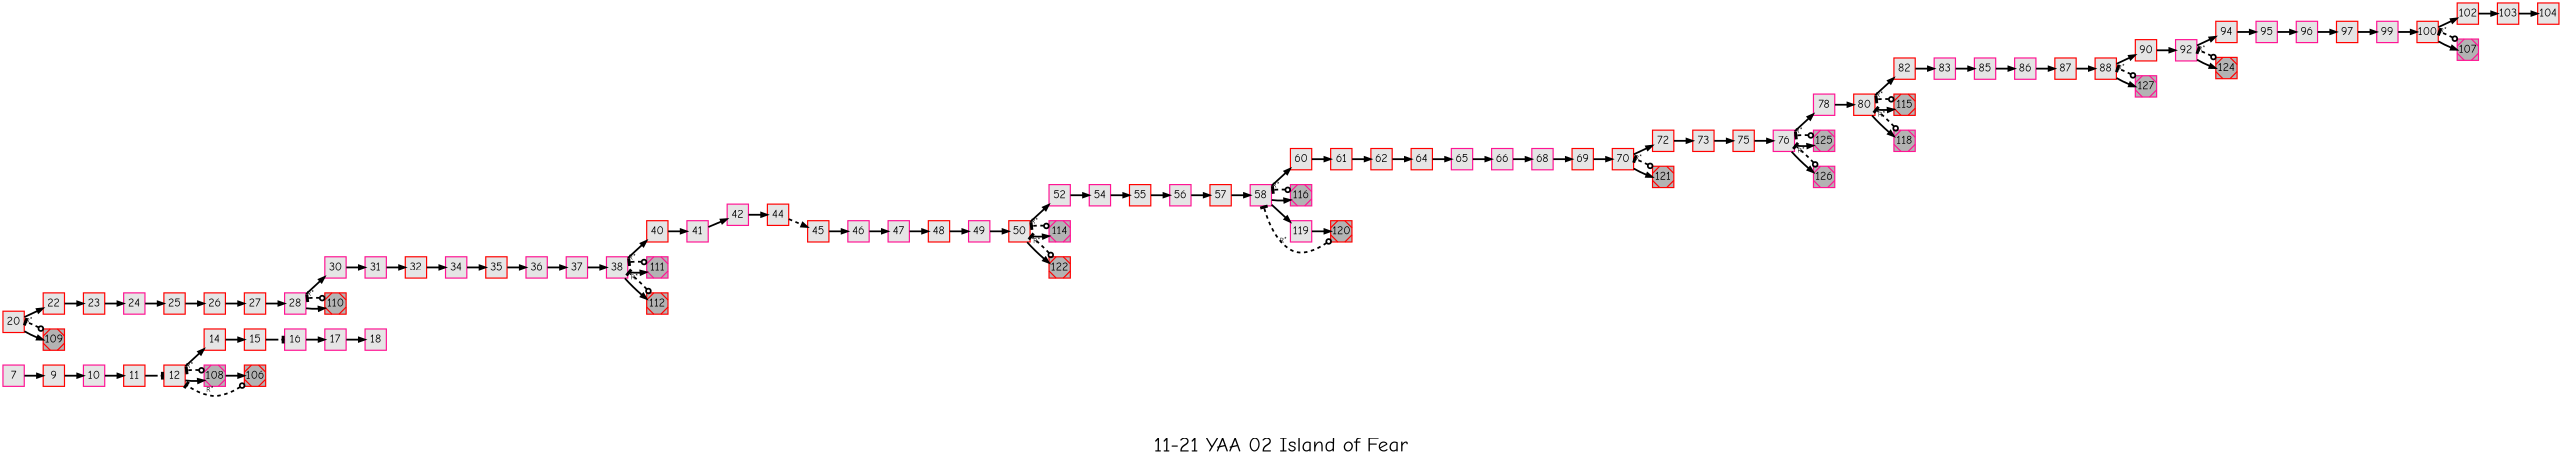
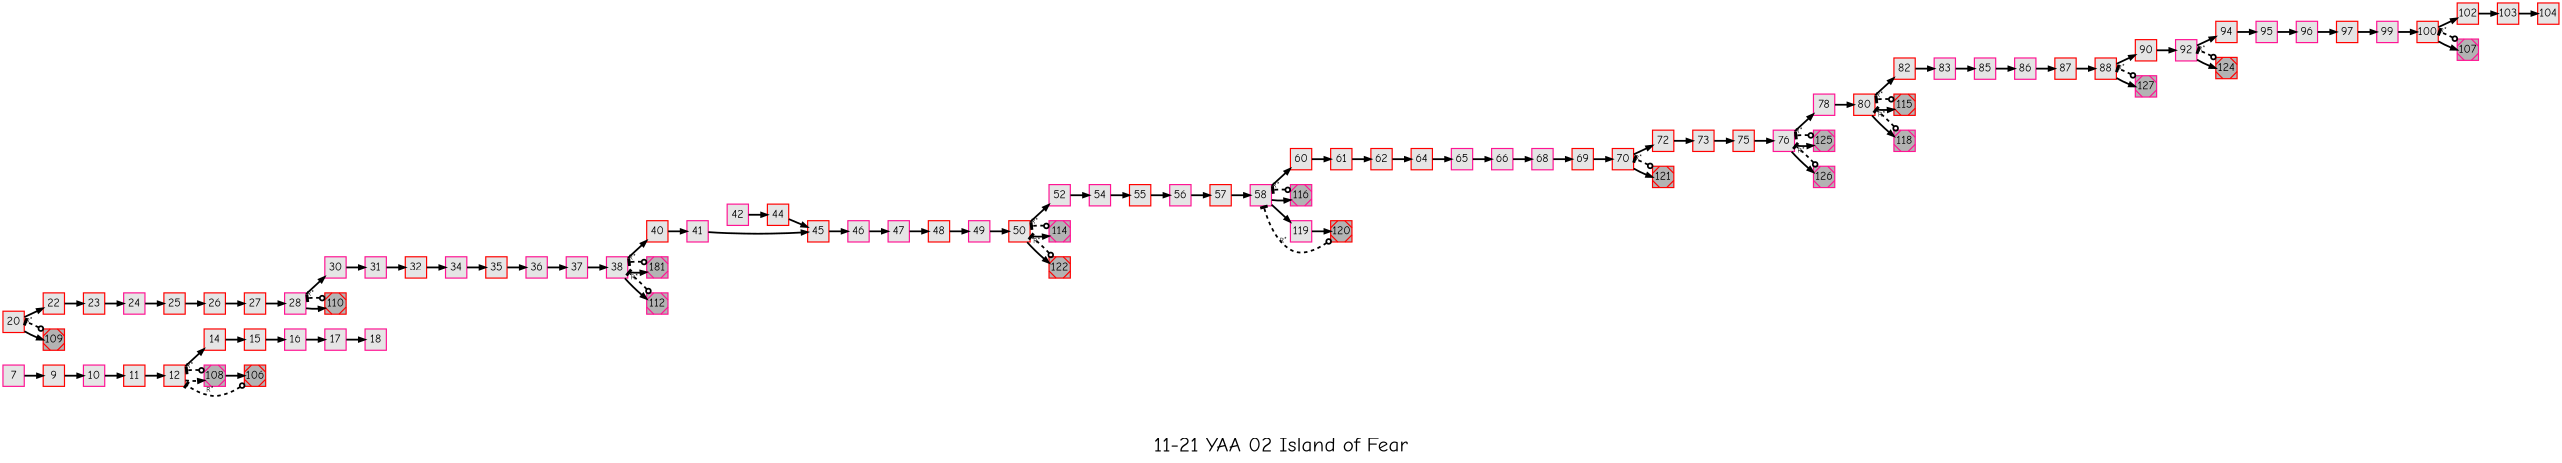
edge "44" -> "45": style dashed -> solid
edge "41" -> "42": now "41" -> "45"
node "111": label "111" -> "181"
node "112": color red -> deeppink
edge "15" -> "16": arrowhead tee -> normal
edge "11" -> "12": arrowhead tee -> normal
edge "12" -> "108": style solid -> dashed
